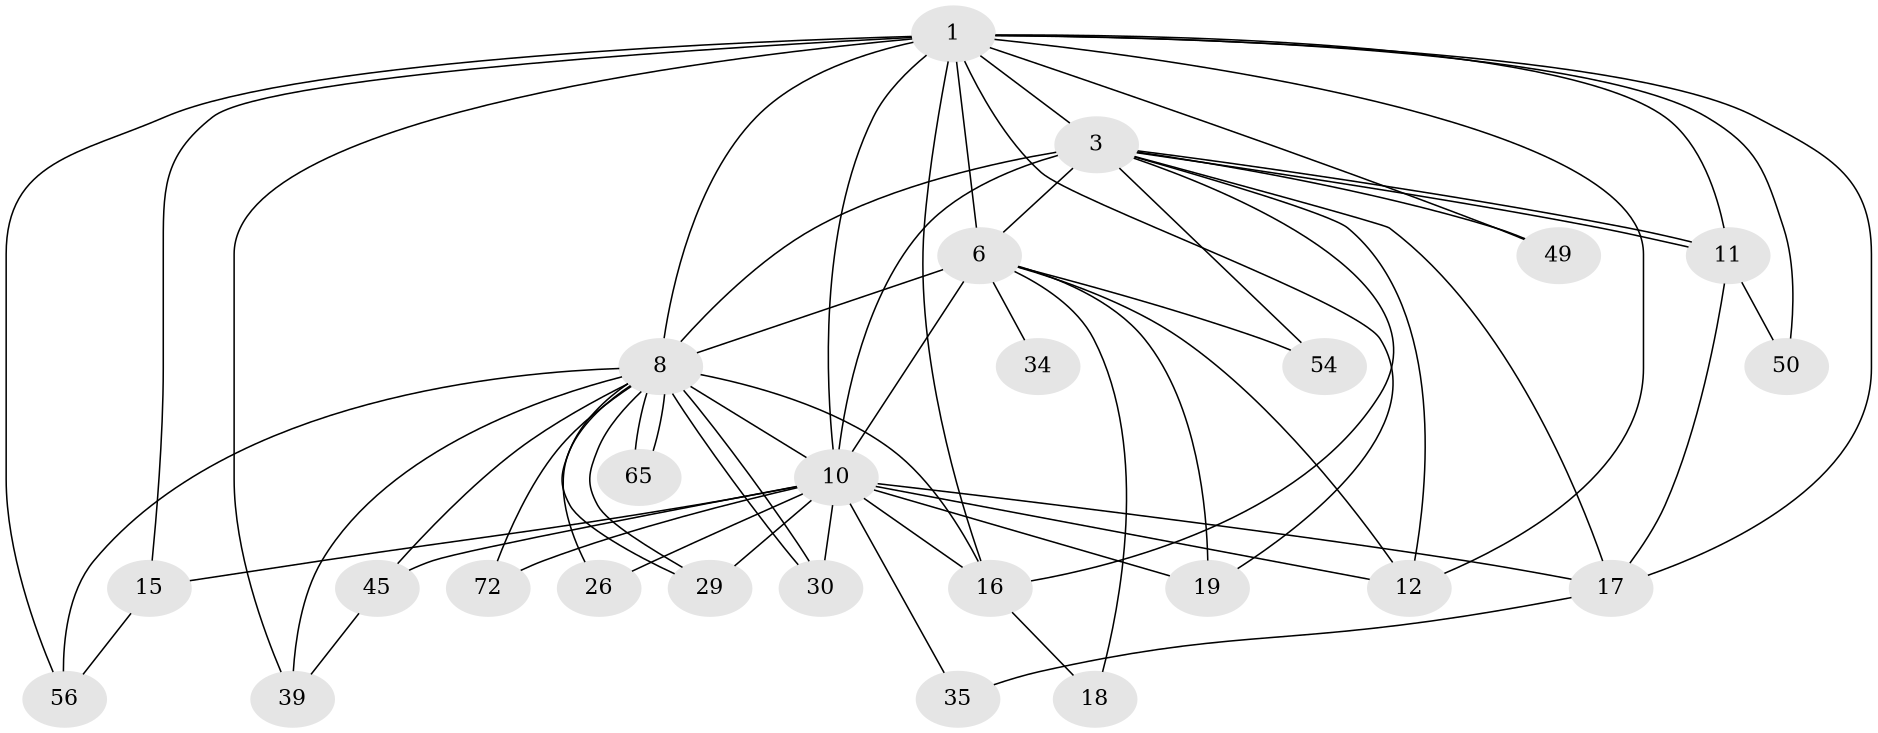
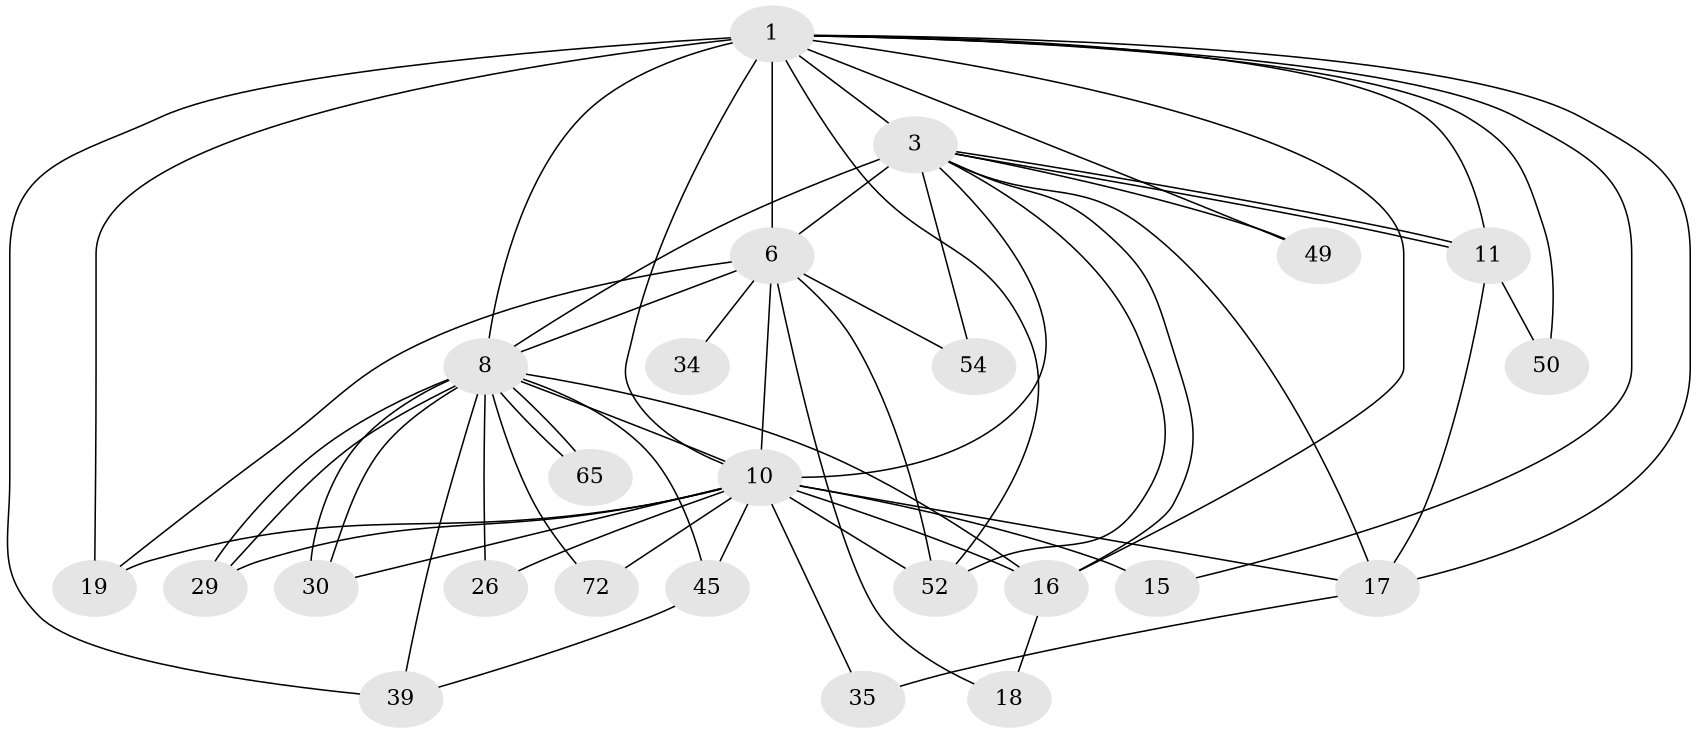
node "12": label "12" -> "52"
node "56": removed
